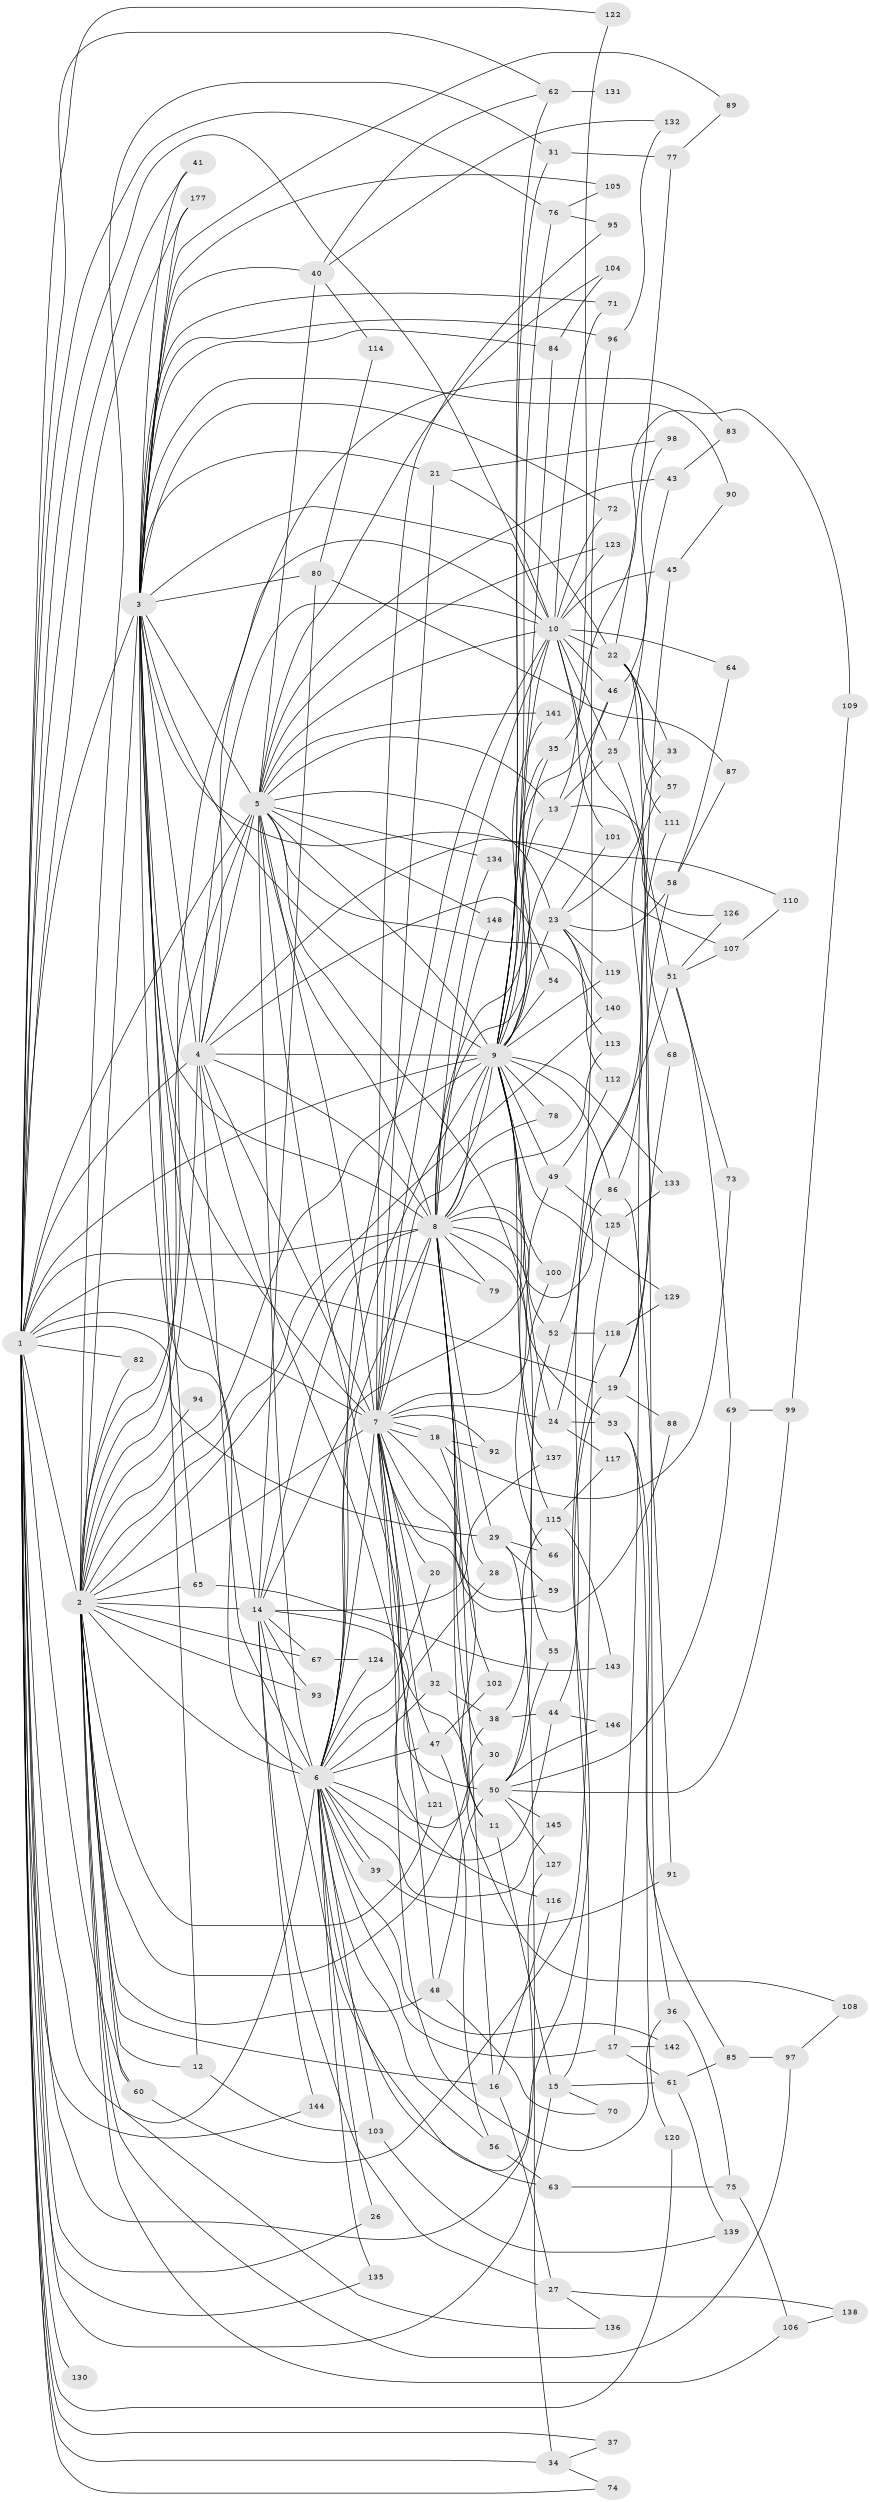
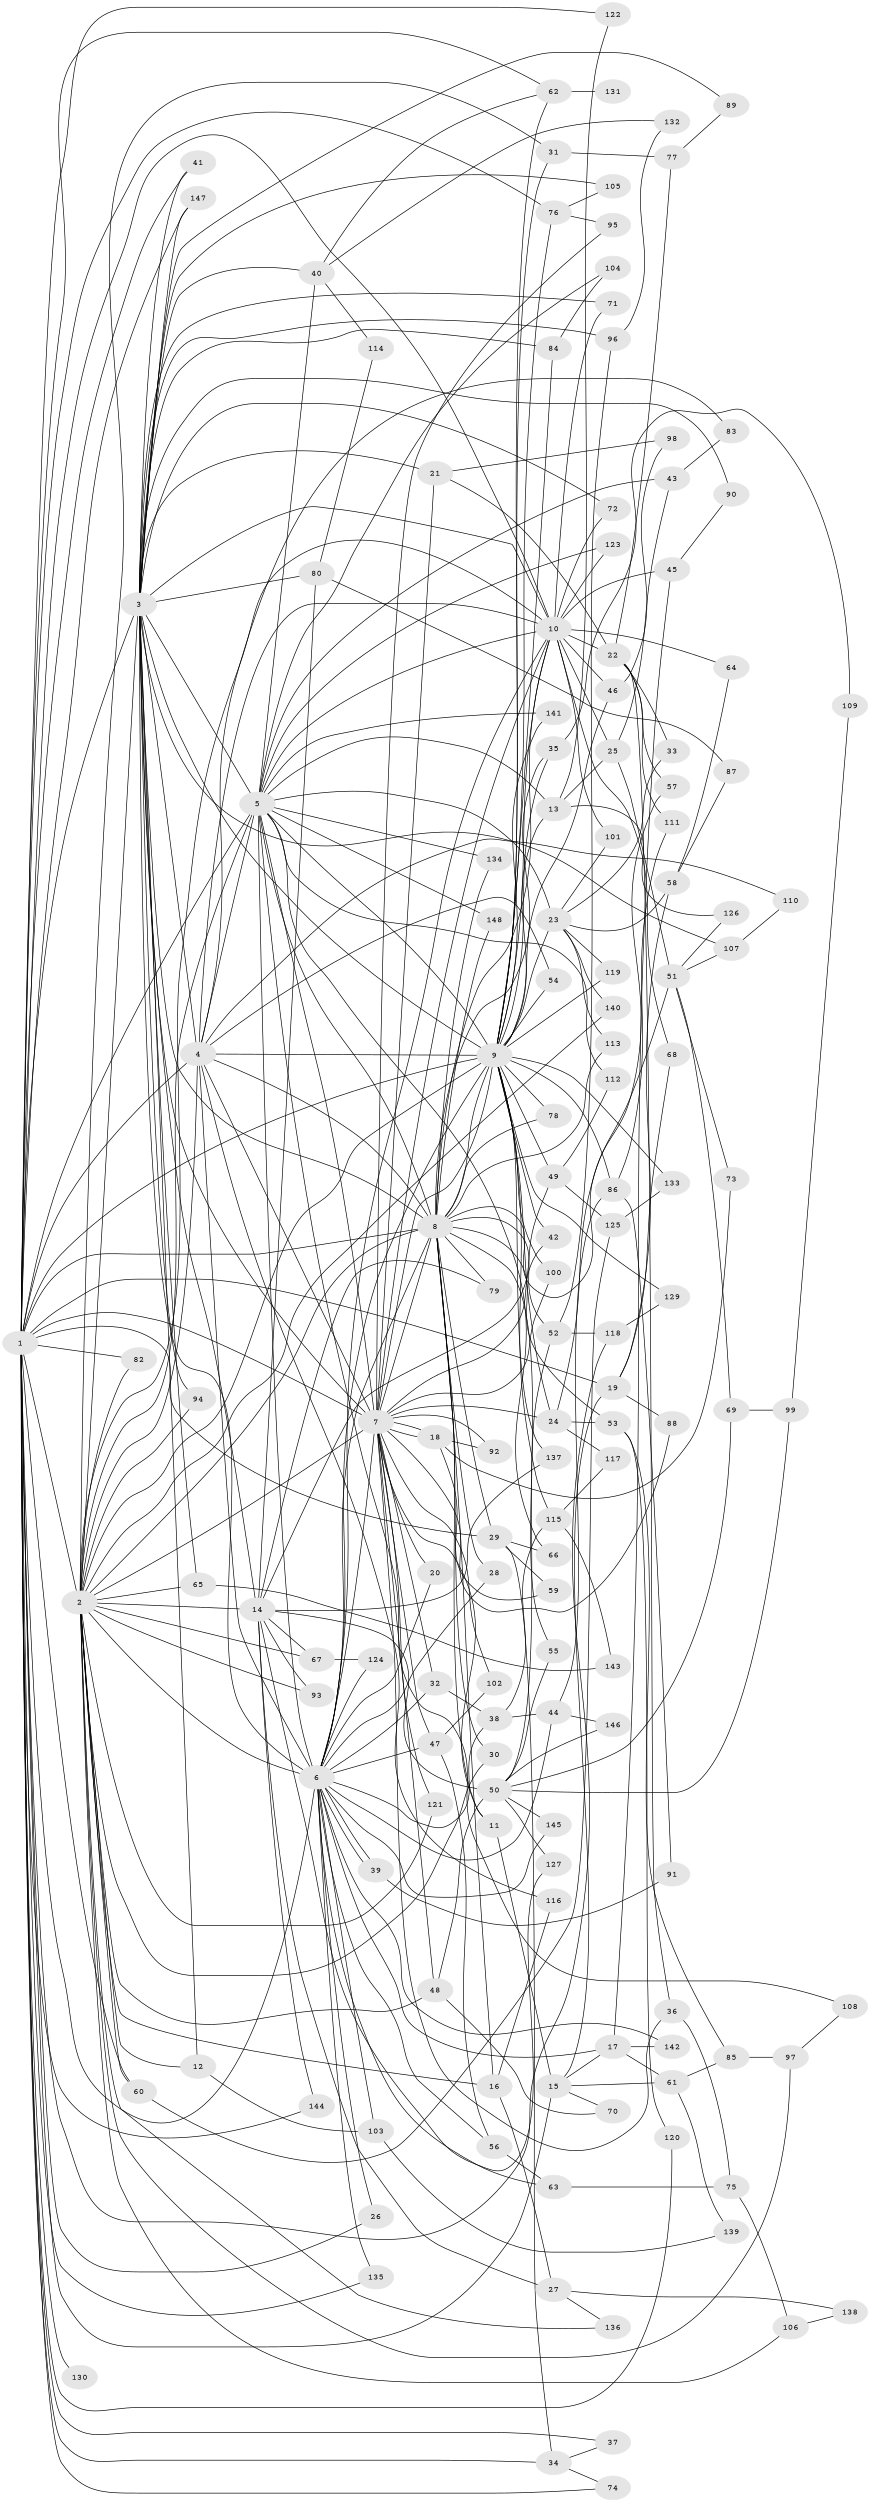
node "177": label "177" -> "147"
edge "46" -- "8": now "10" -- "8"
edge "3" -- "94": added
node "42": added
edge "17" -- "15": added
